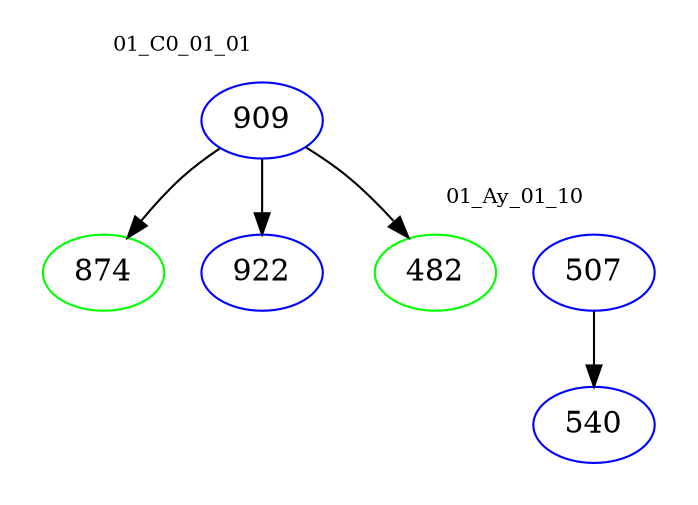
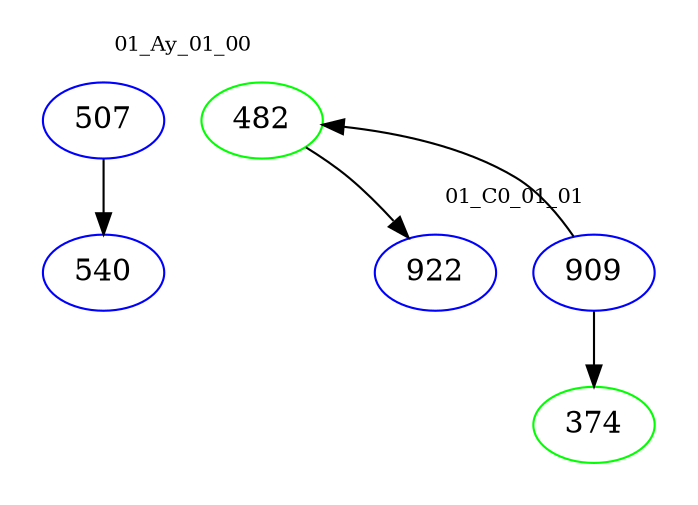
edge "909" -> "922": now "482" -> "922"
cluster "01_Ay_01_10": label "01_Ay_01_10" -> "01_Ay_01_00"
node "874": label "874" -> "374"
